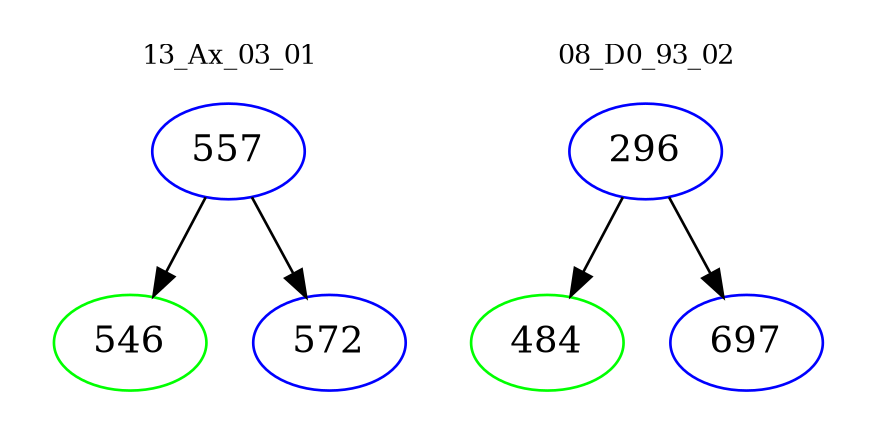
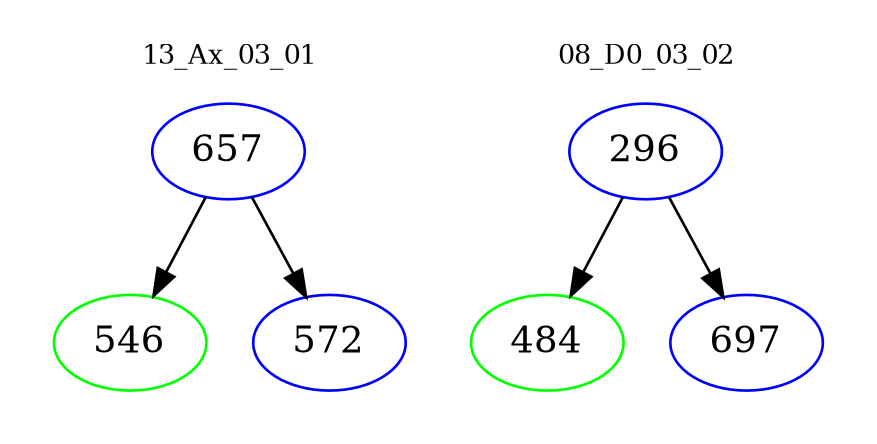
cluster "08_D0_93_02": label "08_D0_93_02" -> "08_D0_03_02"
node "557": label "557" -> "657"
